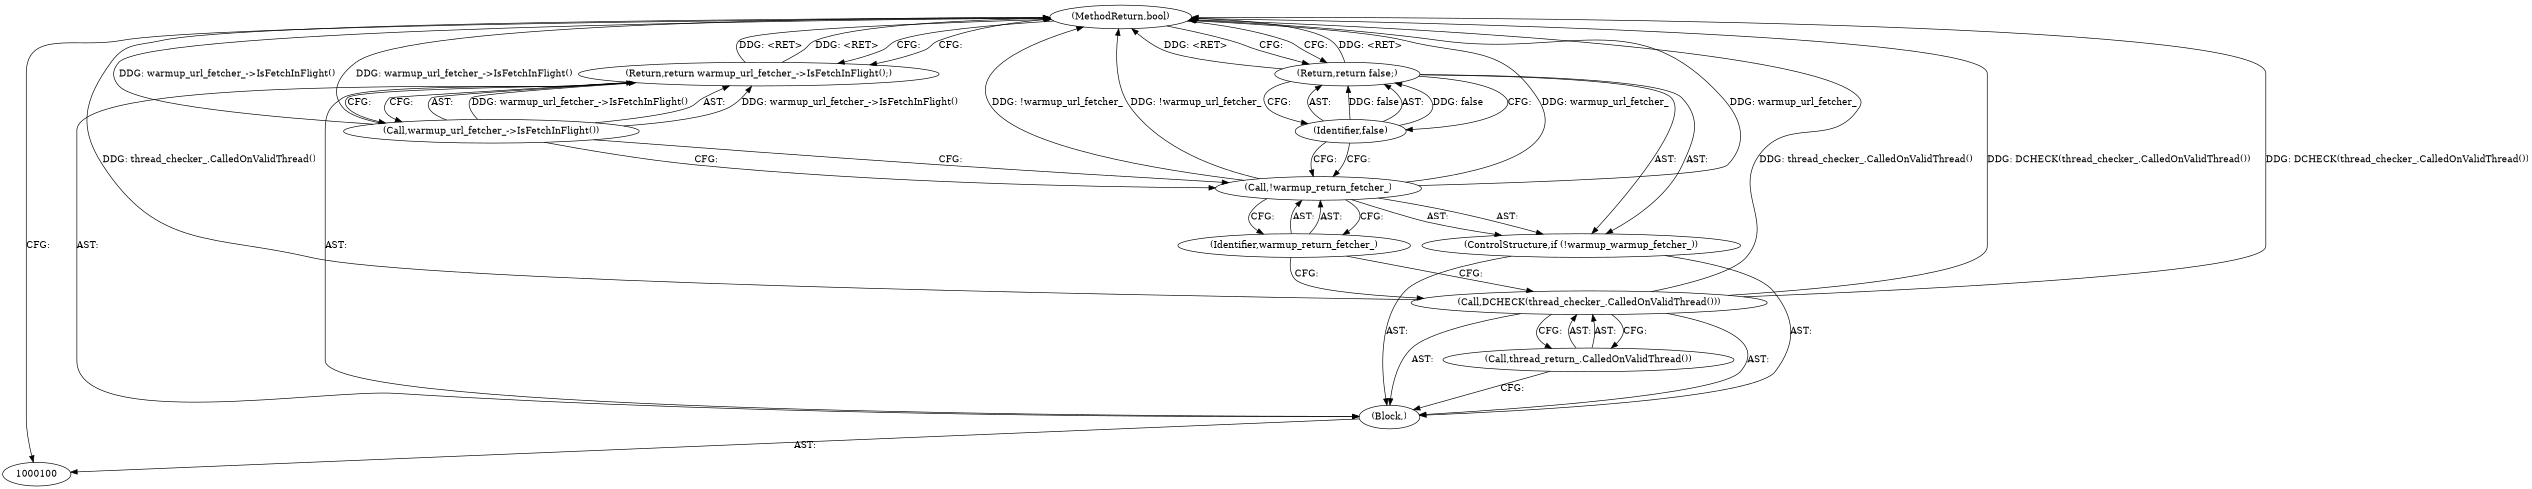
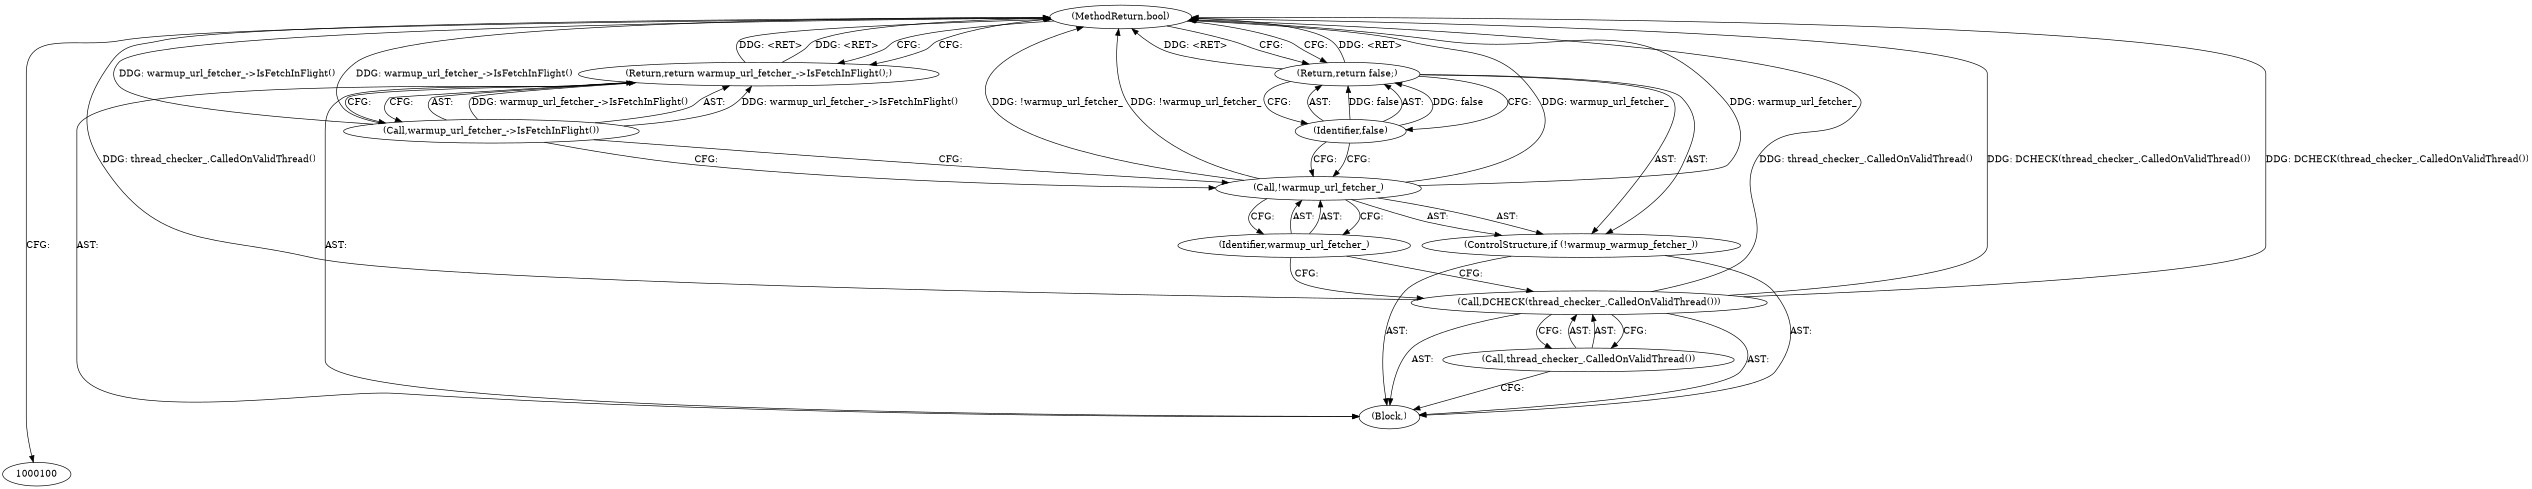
node "(Call,!warmup_return_fetcher_)": label "(Call,!warmup_return_fetcher_)" -> "(Call,!warmup_url_fetcher_)"
node "(Identifier,warmup_return_fetcher_)": label "(Identifier,warmup_return_fetcher_)" -> "(Identifier,warmup_url_fetcher_)"
node "(Call,thread_return_.CalledOnValidThread())": label "(Call,thread_return_.CalledOnValidThread())" -> "(Call,thread_checker_.CalledOnValidThread())"
edge "(Block,)" -> "1000100": removed, label "AST:"
